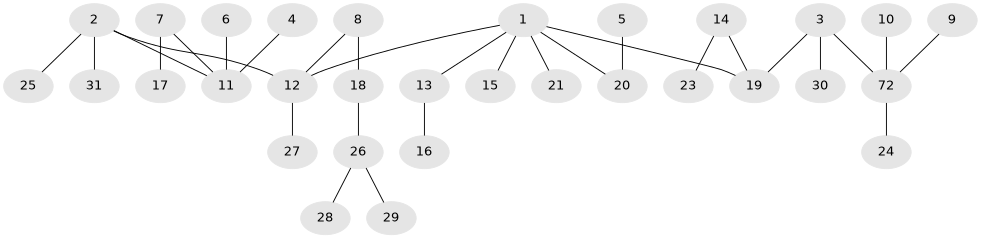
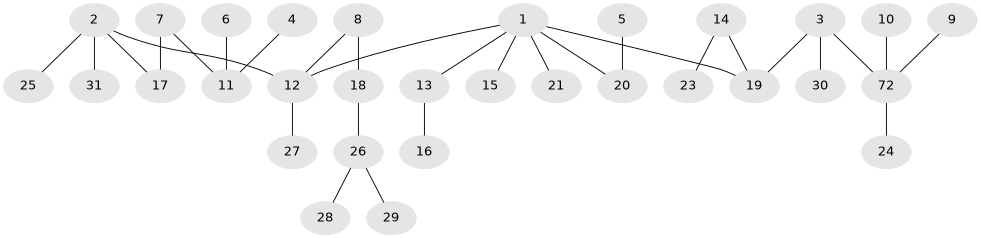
edge "2" -- "11": now "2" -- "17"
